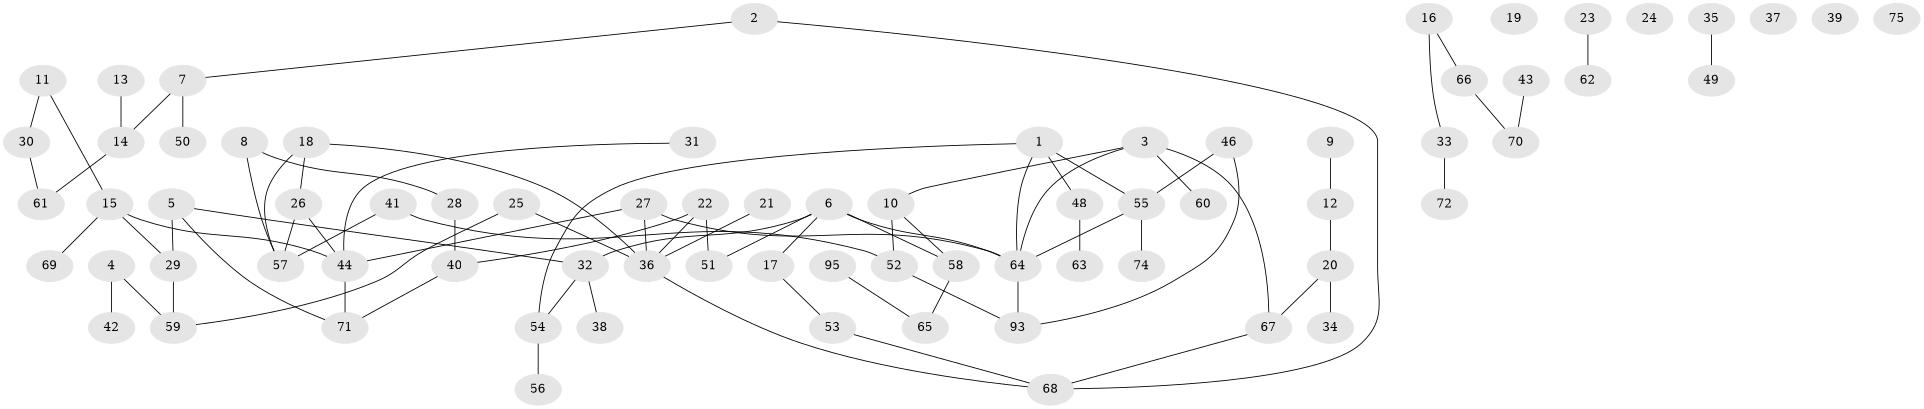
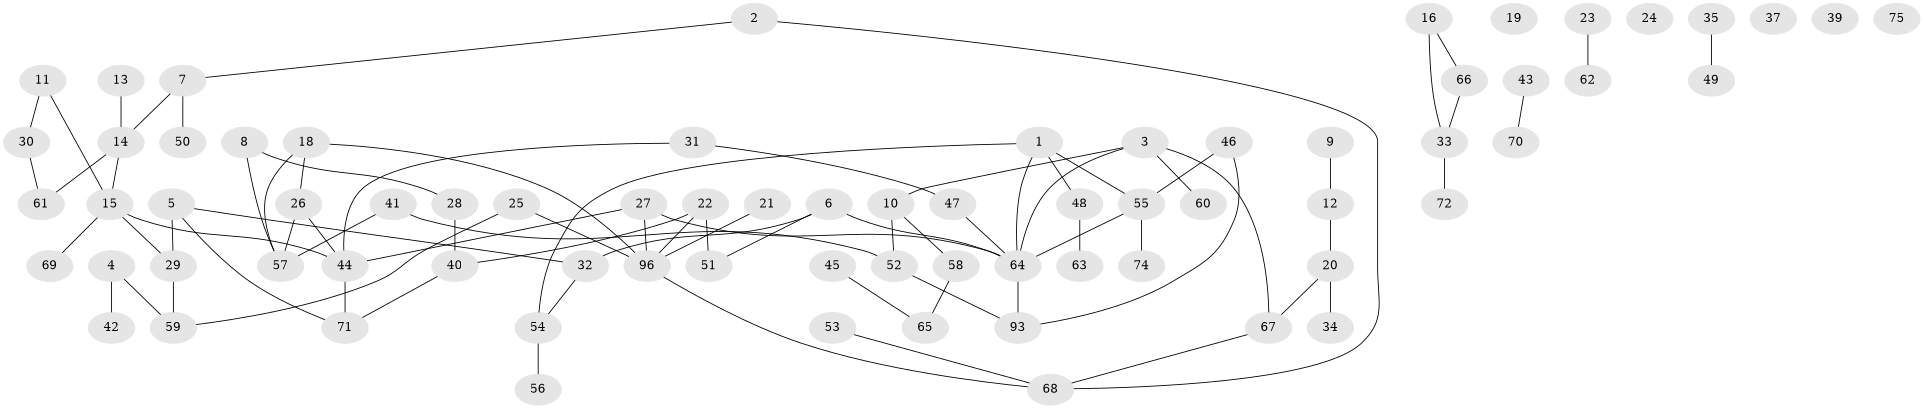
edge "66" -- "70": now "66" -- "33"
edge "14" -- "15": added
node "47": added
edge "6" -- "58": removed
node "36": label "36" -> "96"
node "17": removed
node "95": label "95" -> "45"
node "38": removed
